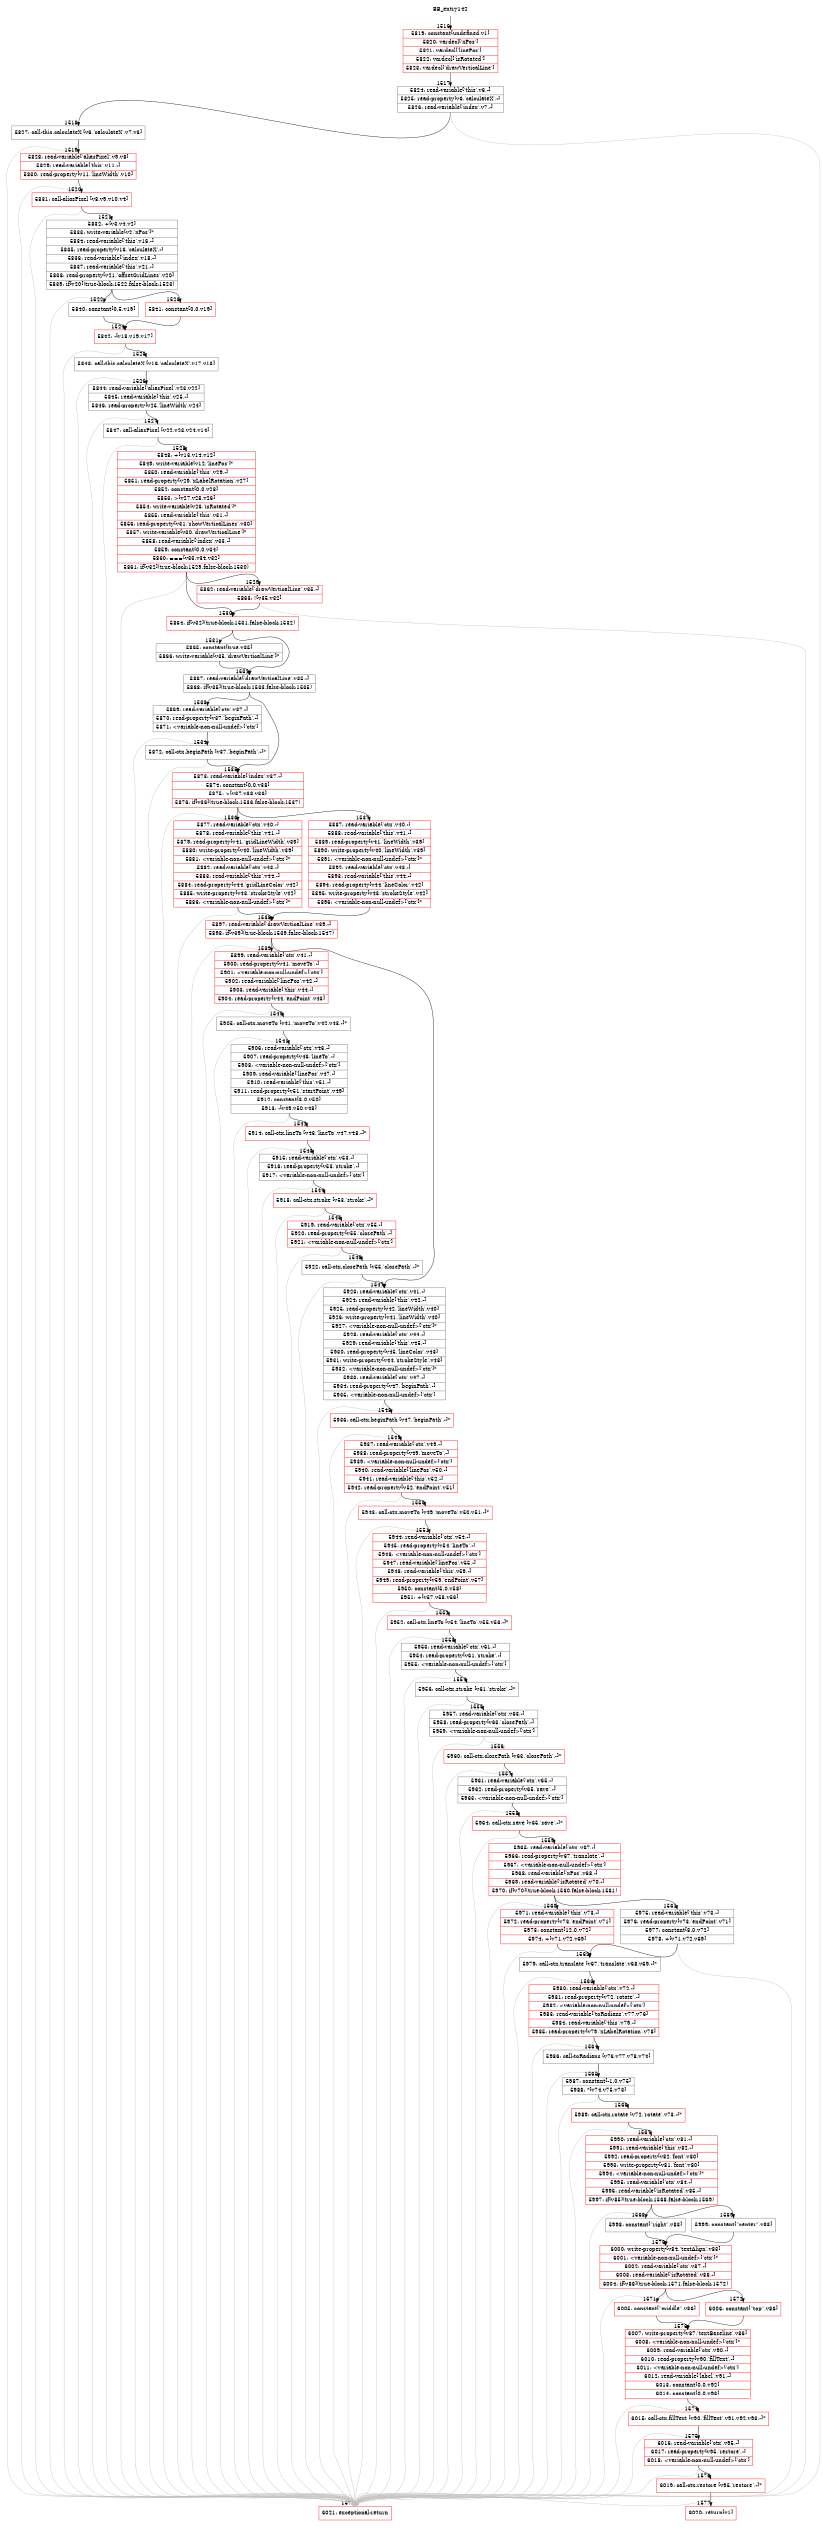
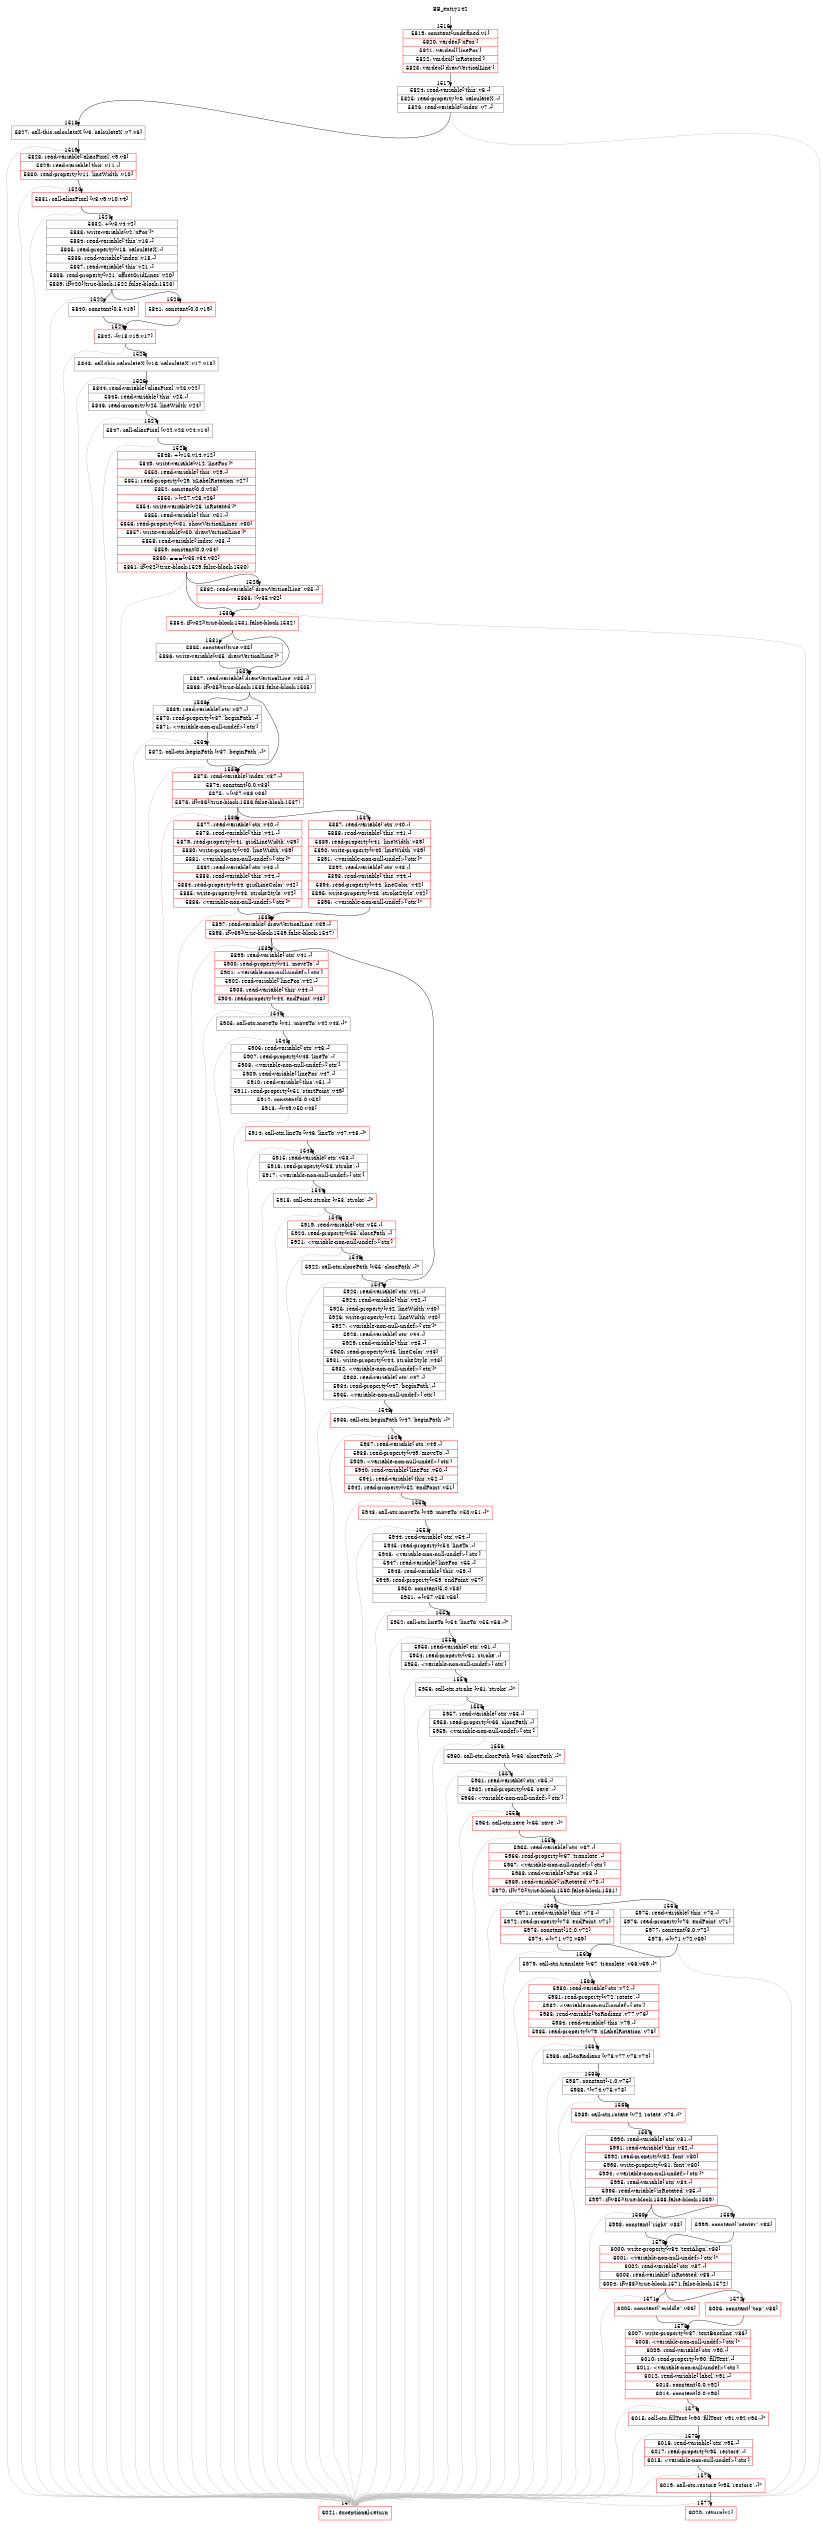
edge "5906: read-variable['ctx',v46,-]" -> "5914: call-ctx.lineTo [v46,'lineTo',v47,v48,-]*": removed
node "5944: read-variable['ctx',v54,-]": color red -> gray40
